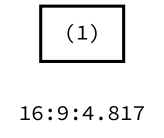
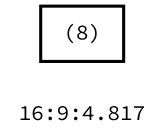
node "(1)": label "(1)" -> "(8)"
